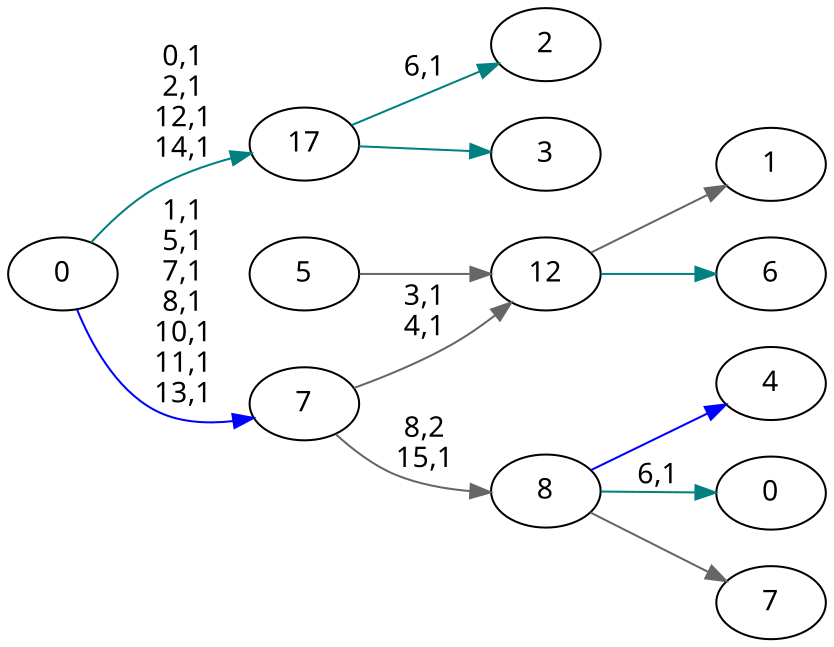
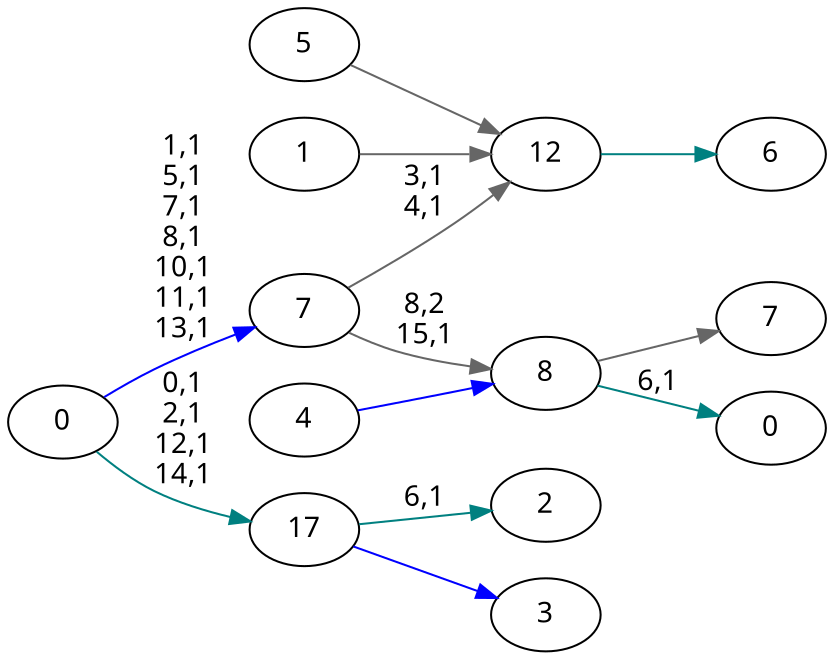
edge "17" -> "3": color teal -> blue
edge "12" -> "1": reversed
edge "8" -> "4": reversed
